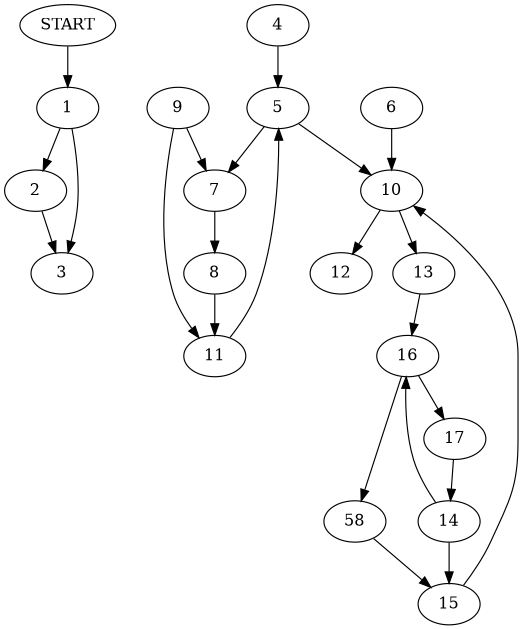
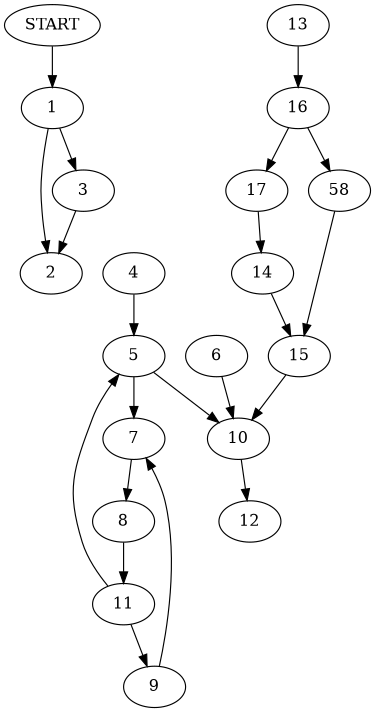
edge "2" -> "3": reversed
edge "10" -> "13": removed
edge "9" -> "11": reversed
edge "14" -> "16": removed
